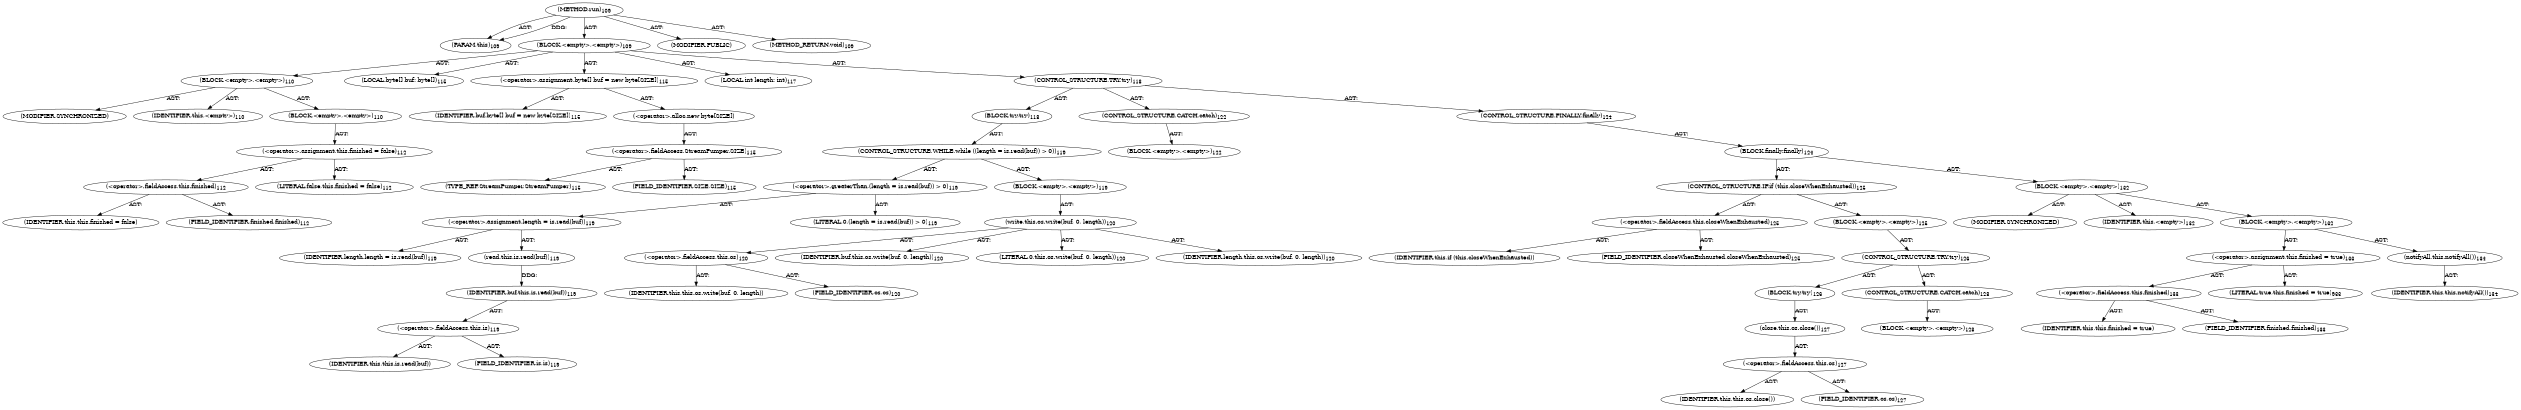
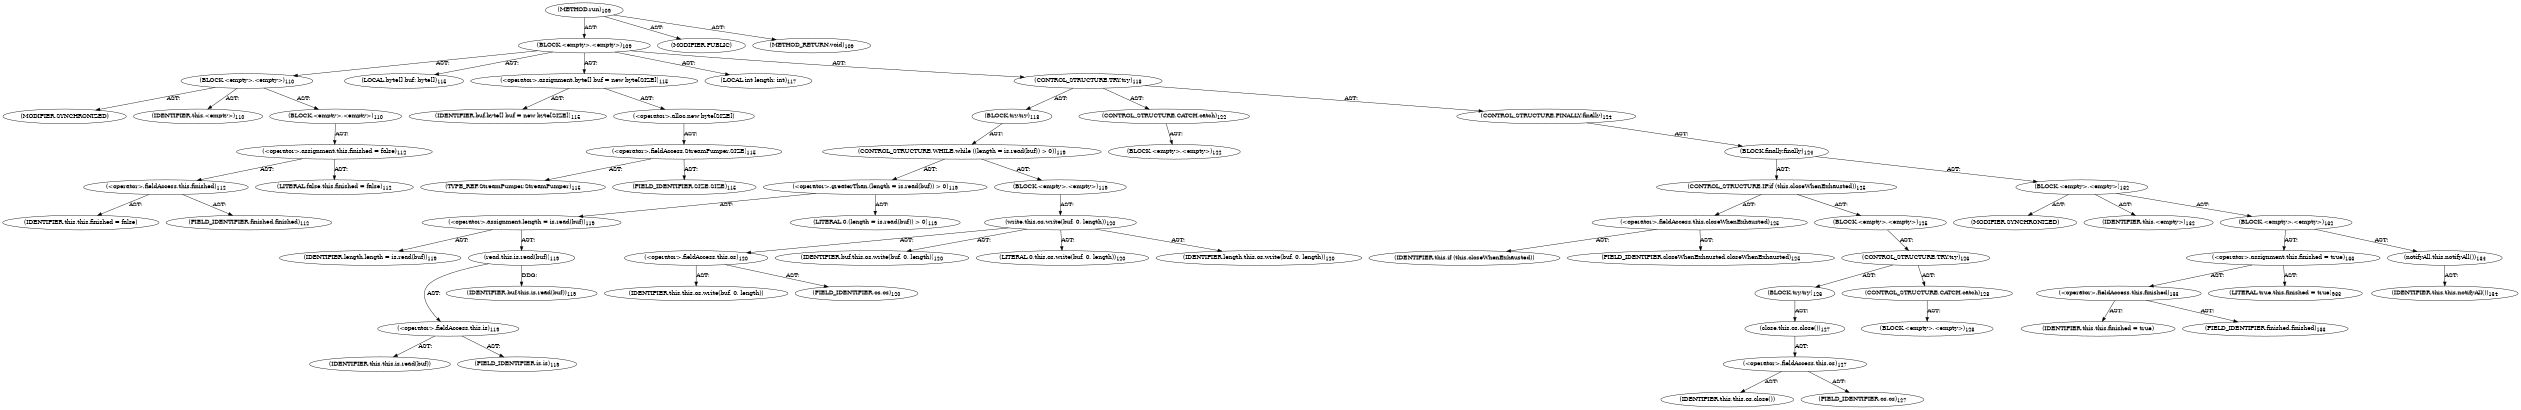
node "(PARAM,this)": removed
edge "(IDENTIFIER,buf,this.is.read(buf))" -> "(<operator>.fieldAccess,this.is)": now "(read,this.is.read(buf))" -> "(<operator>.fieldAccess,this.is)"
